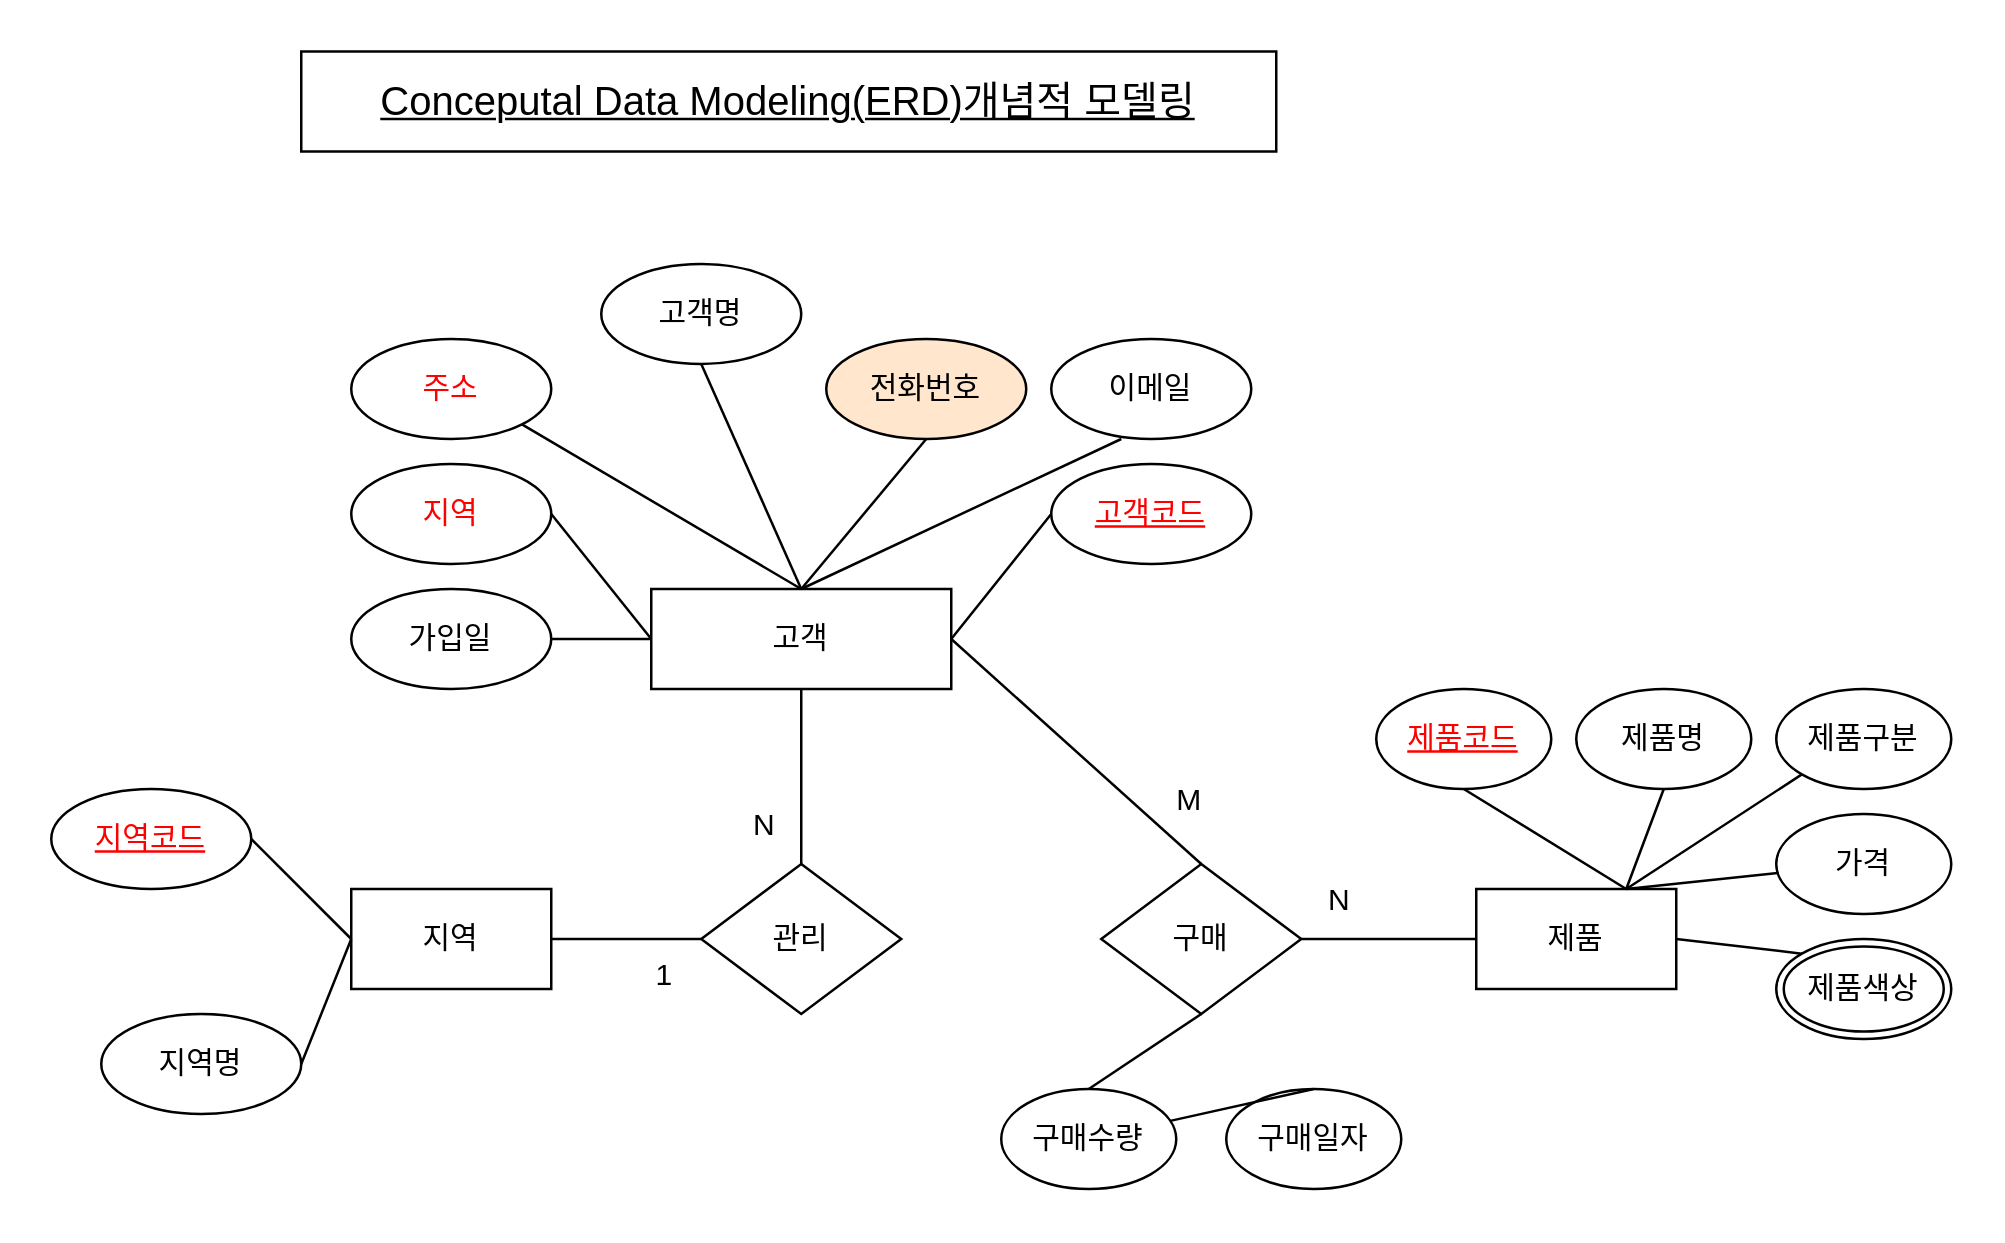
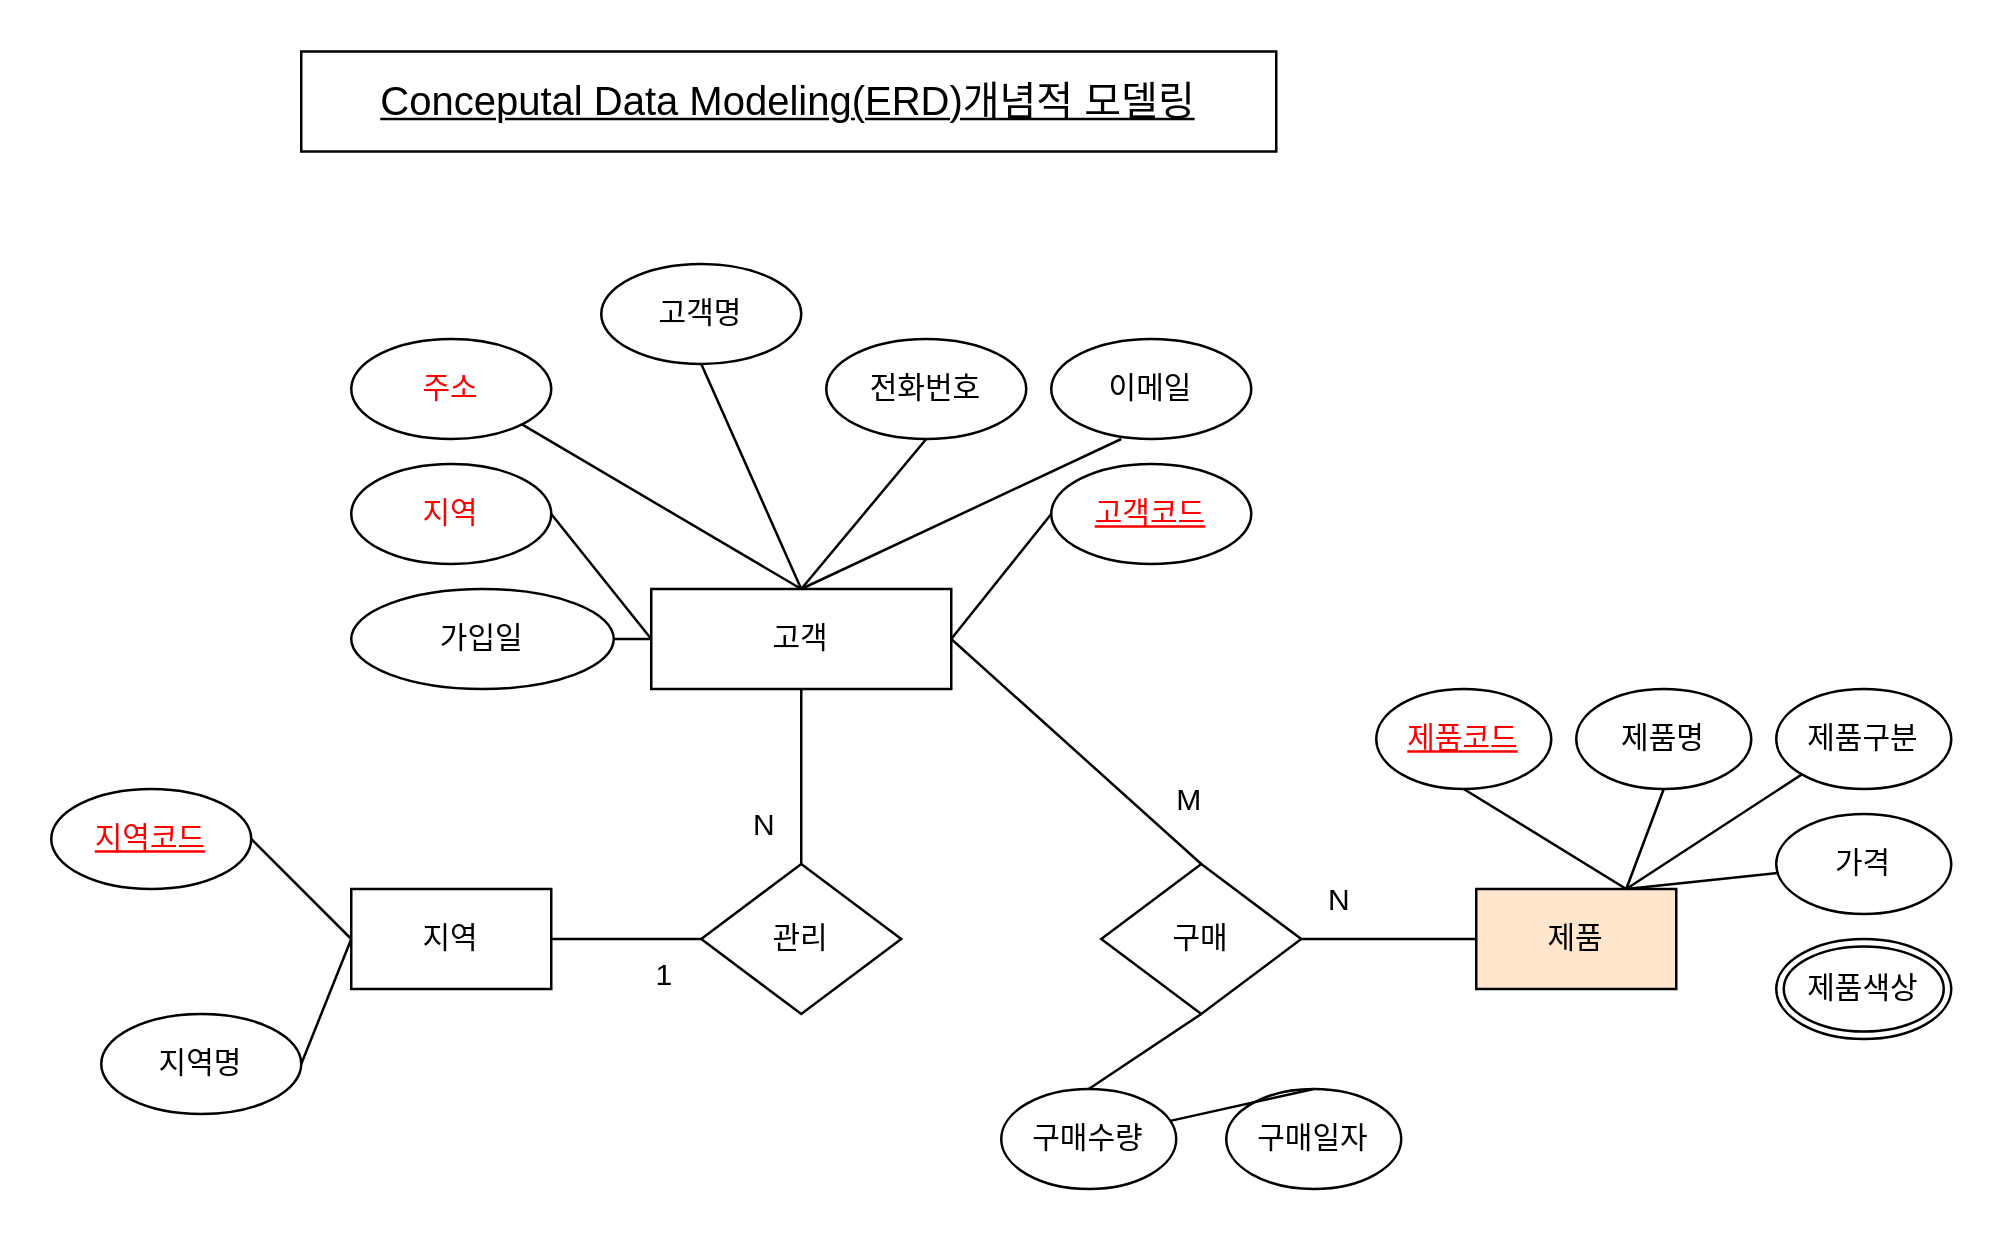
node "전화번호": fillcolor #ffe6cc -> #ffffff
node "가입일": size 200x100 -> 263x100
node "제품": fillcolor #ffffff -> #ffe6cc
edge "제품" -- "제품색상": removed
